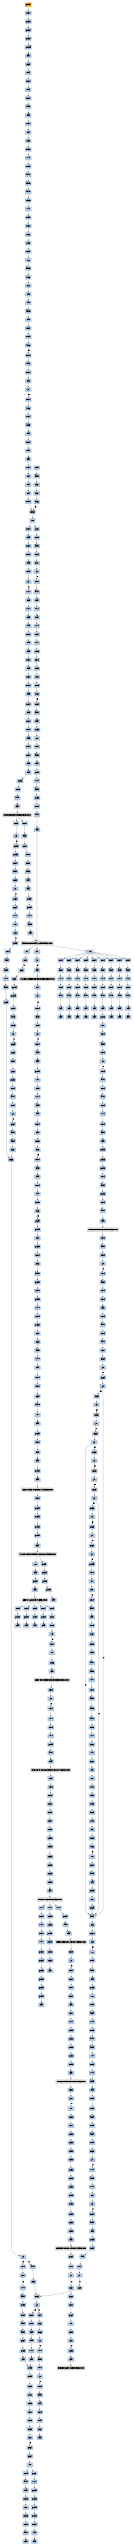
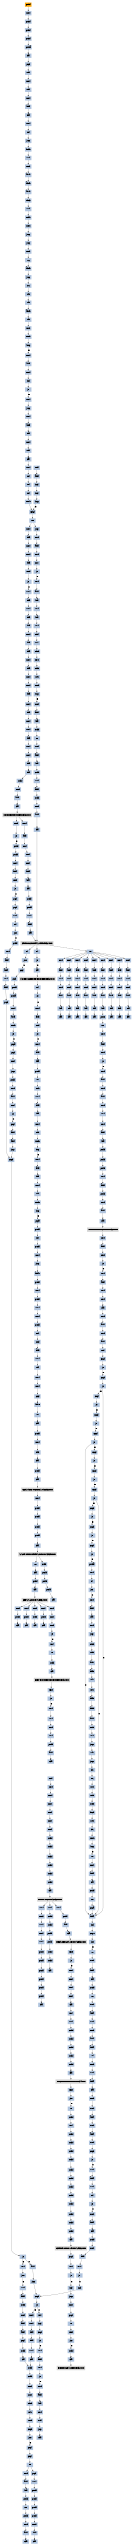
node "INITCOMMONCONTROLSEX-COMCTL32-DLL": removed
node "REGOPENKEYEXA-ADVAPI32-DLL": label "REGOPENKEYEXA-ADVAPI32-DLL" -> "REGOPENKEYEXA-ADVAPI34-DLL"
